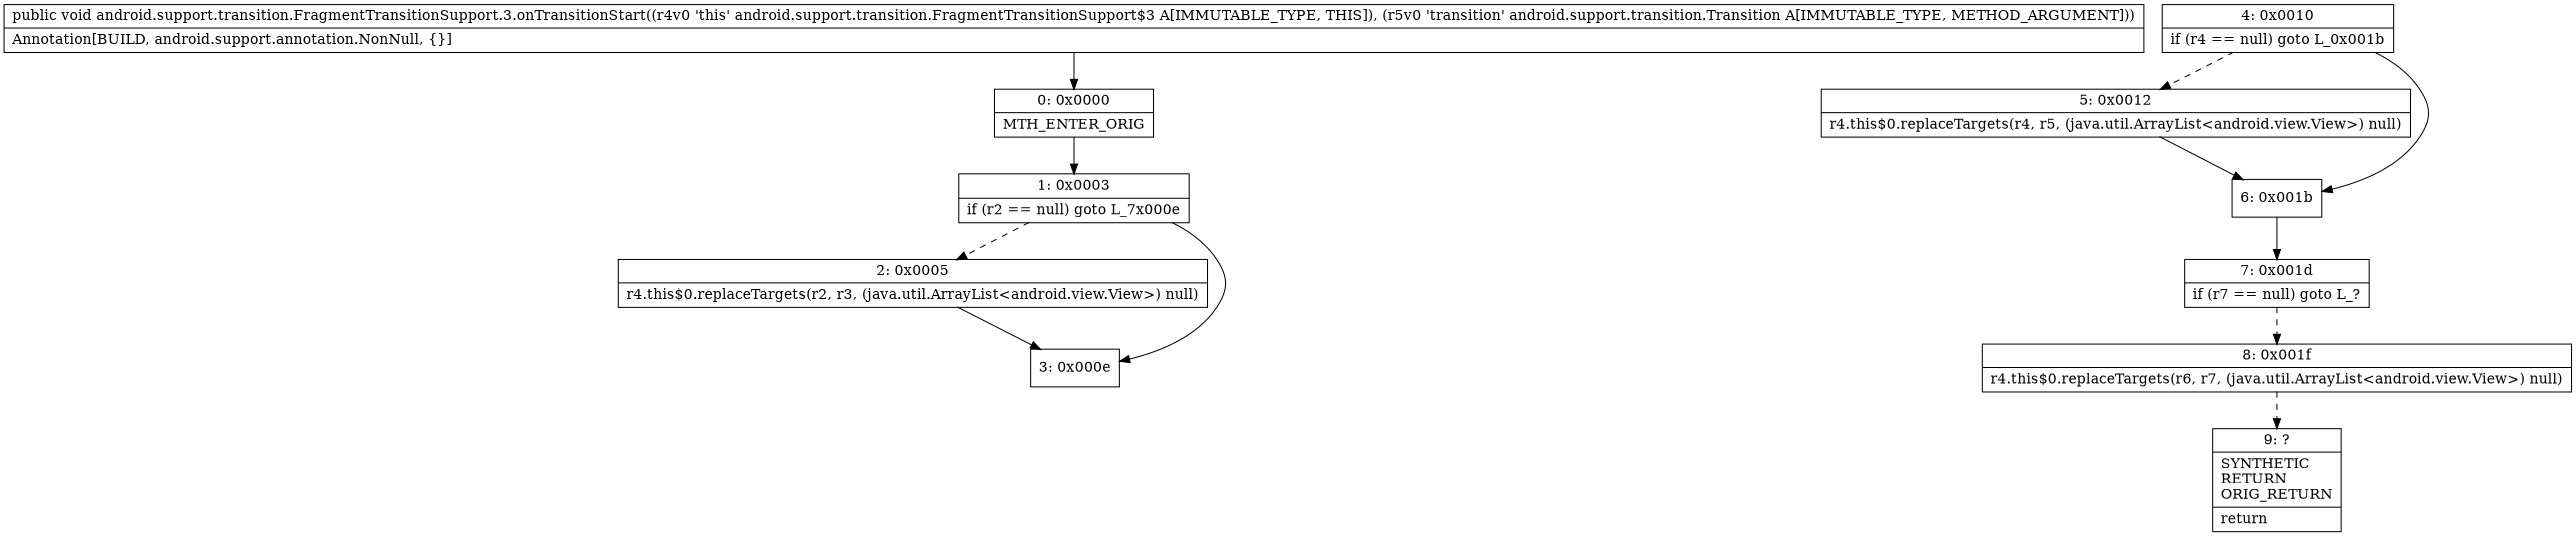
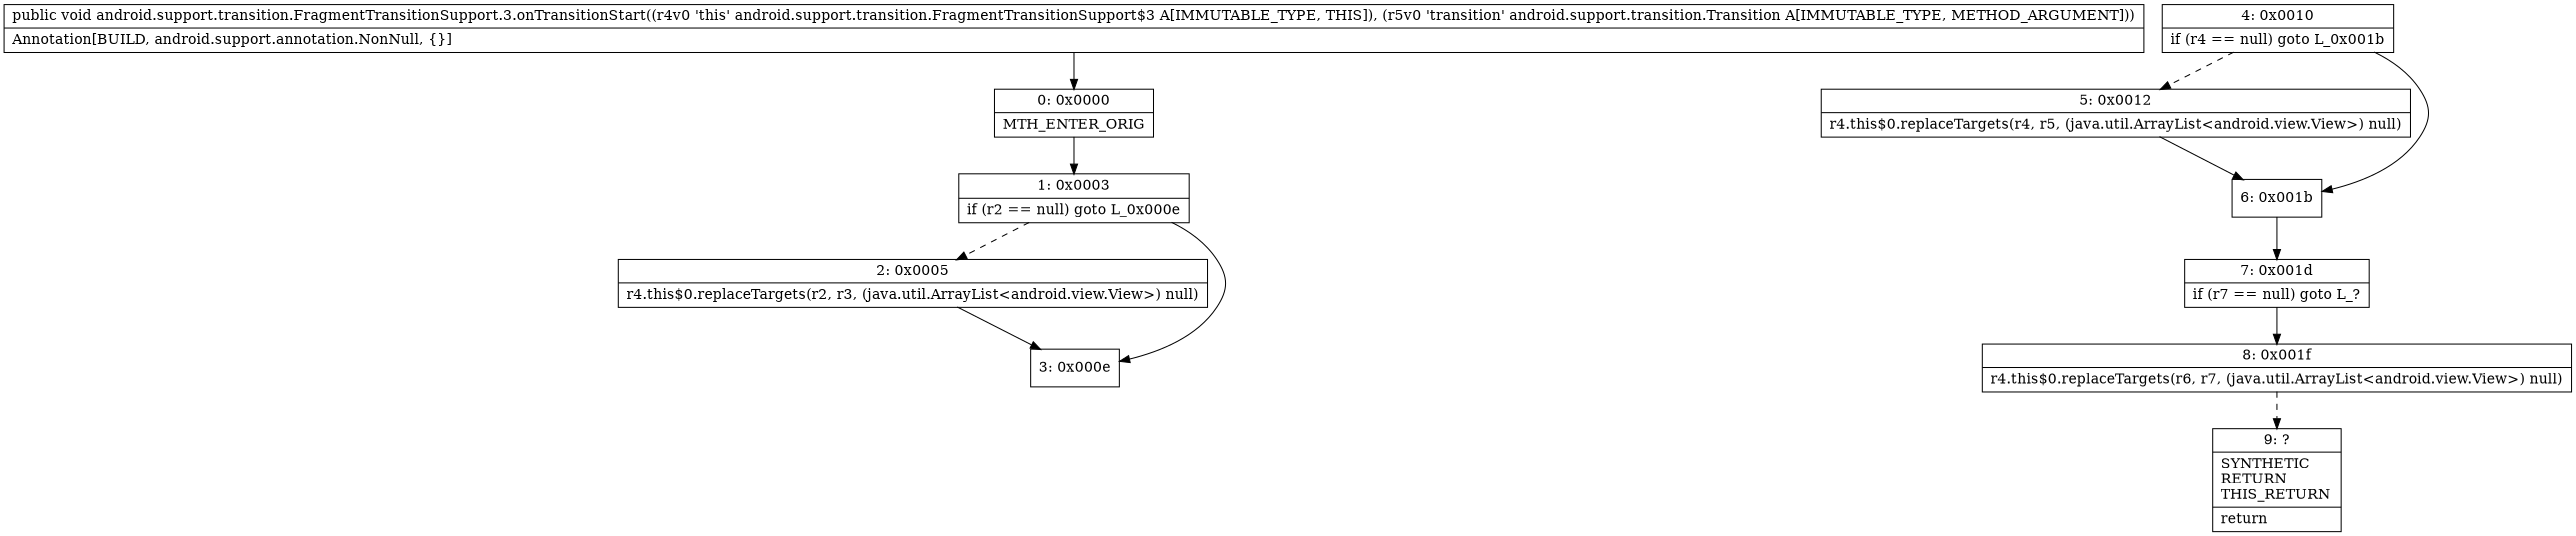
node "1: 0x0003": text "if (r2 == null) goto L_7x000e" -> "if (r2 == null) goto L_0x000e"
edge "7: 0x001d" -> "8: 0x001f": style dashed -> solid
node "9: ?": text "ORIG_RETURN" -> "THIS_RETURN"
